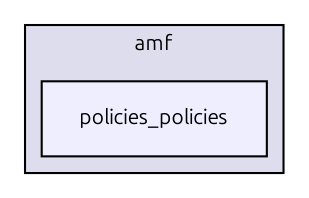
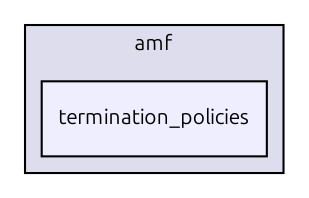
node "policies_policies": label "policies_policies" -> "termination_policies"
